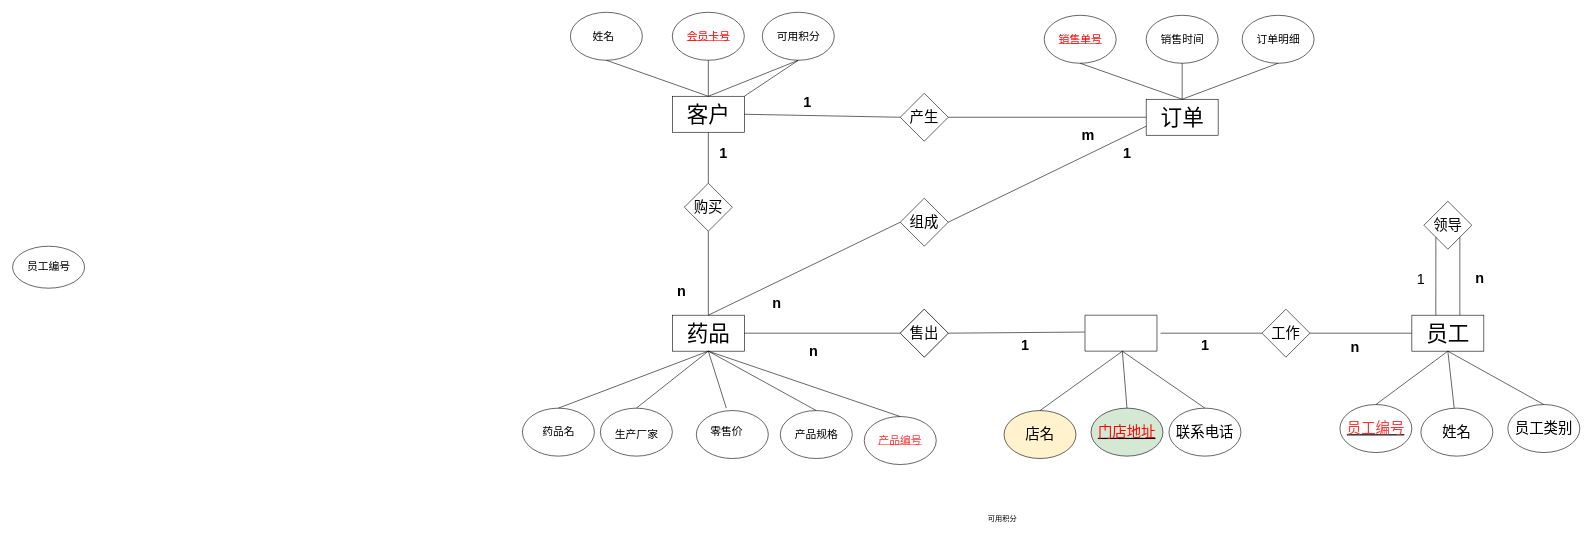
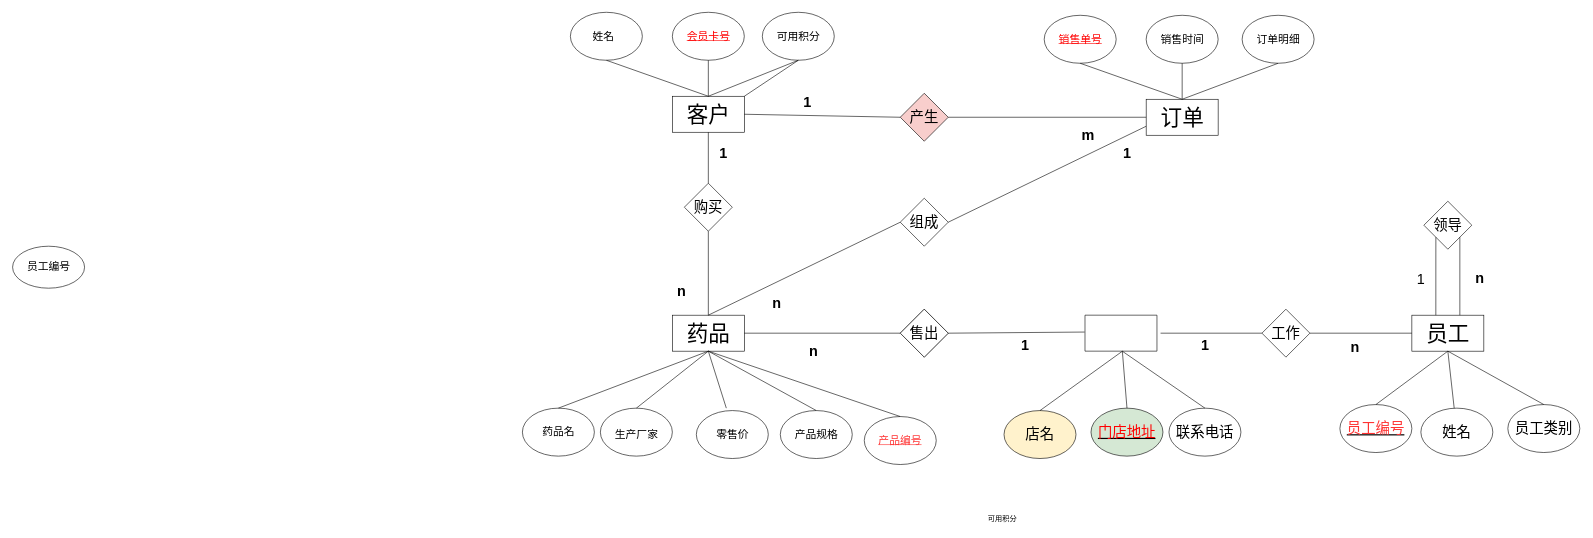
node "产生": fillcolor #ffffff -> #f8cecc
node "零售价": moved (726, 432) -> (732, 435)
